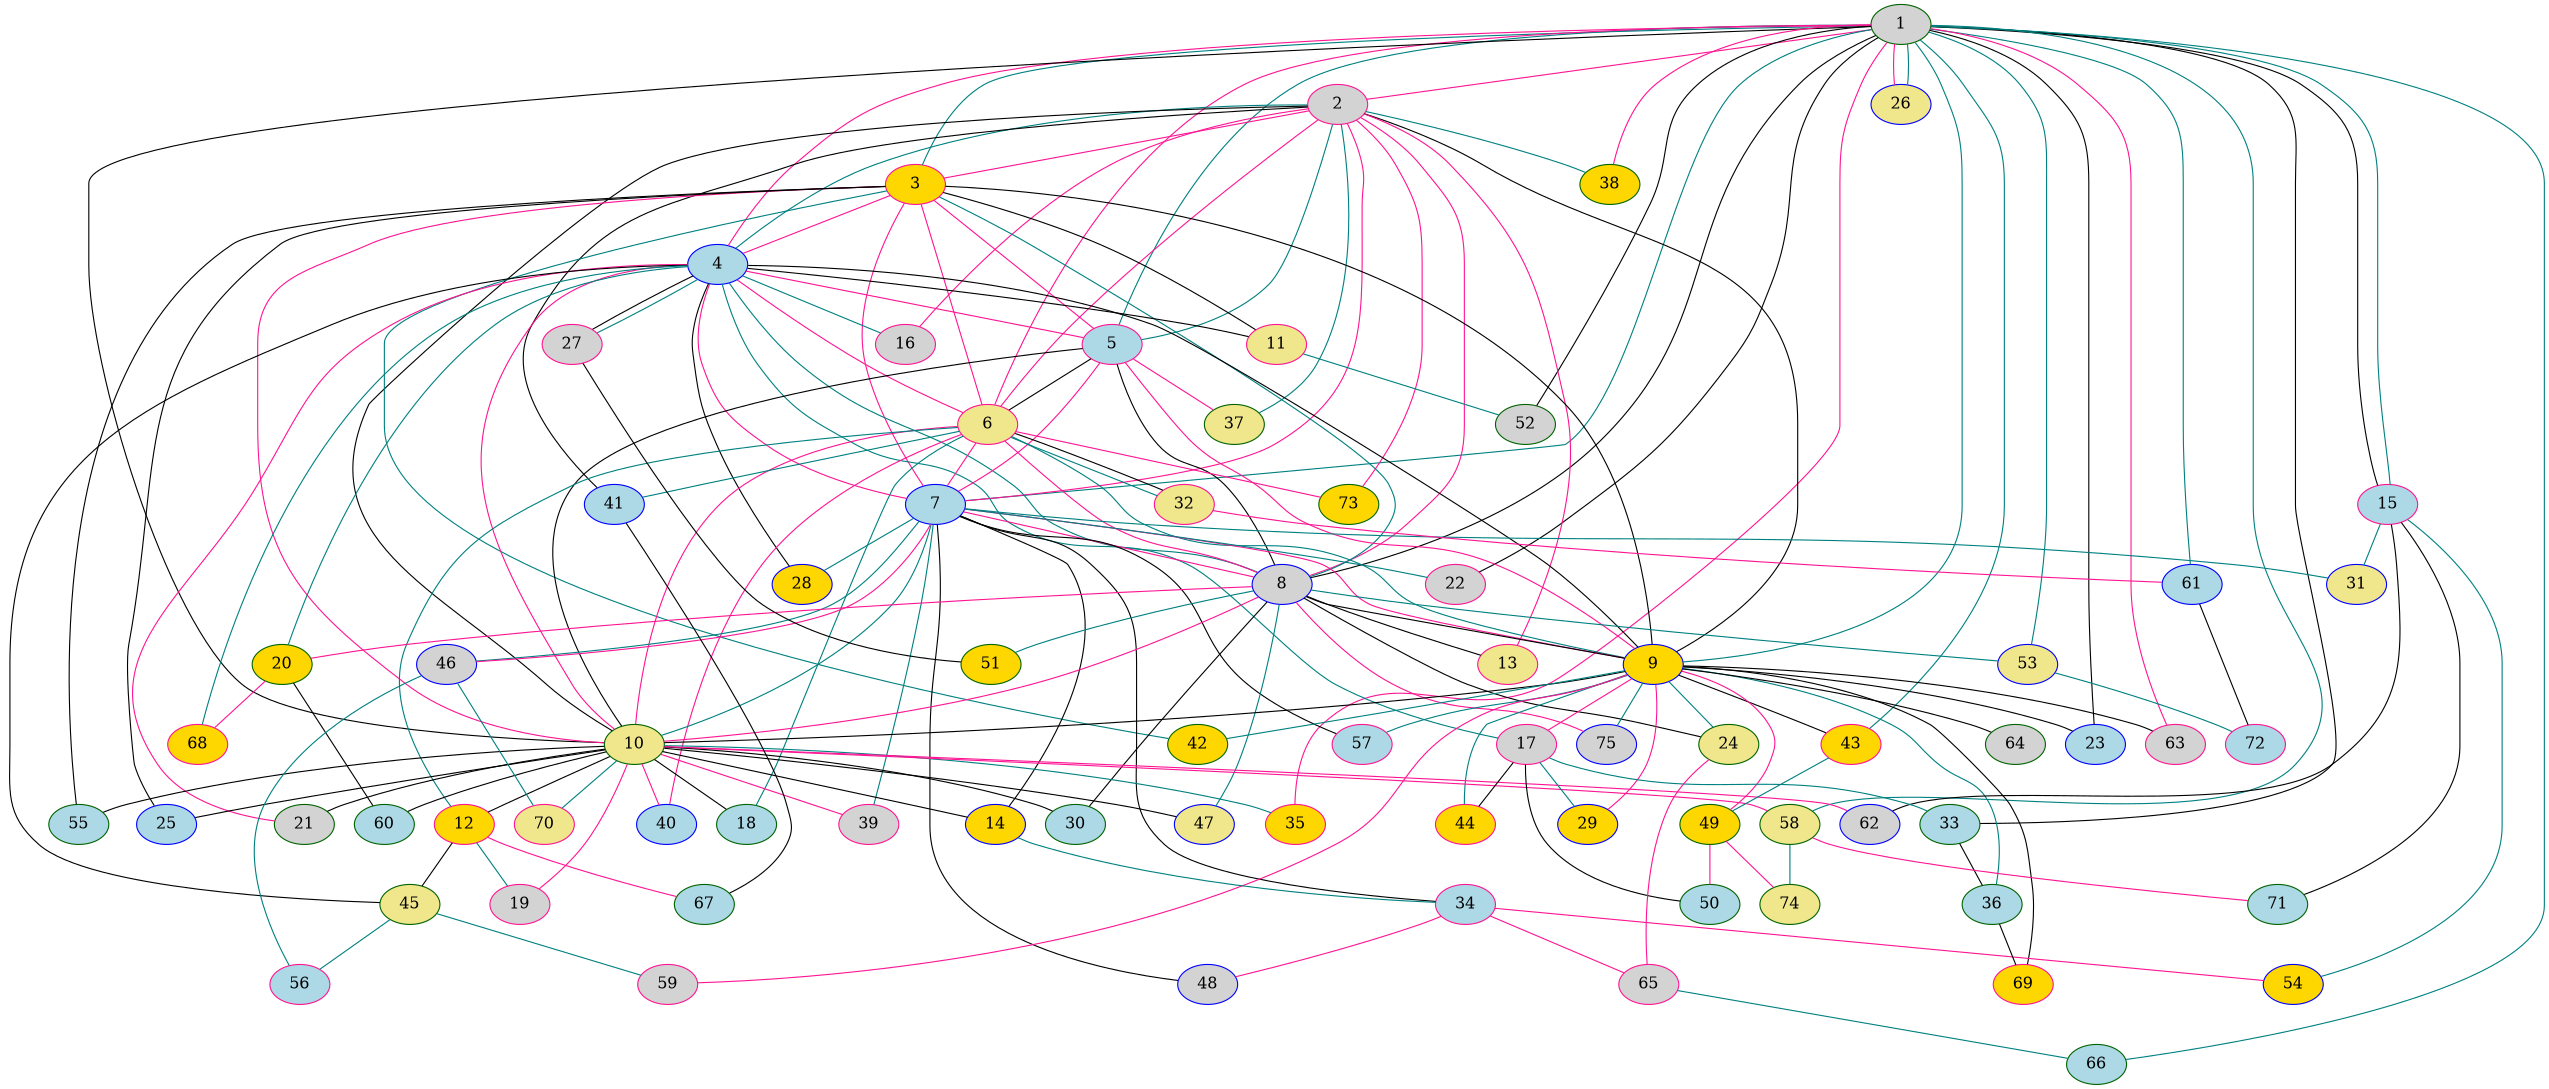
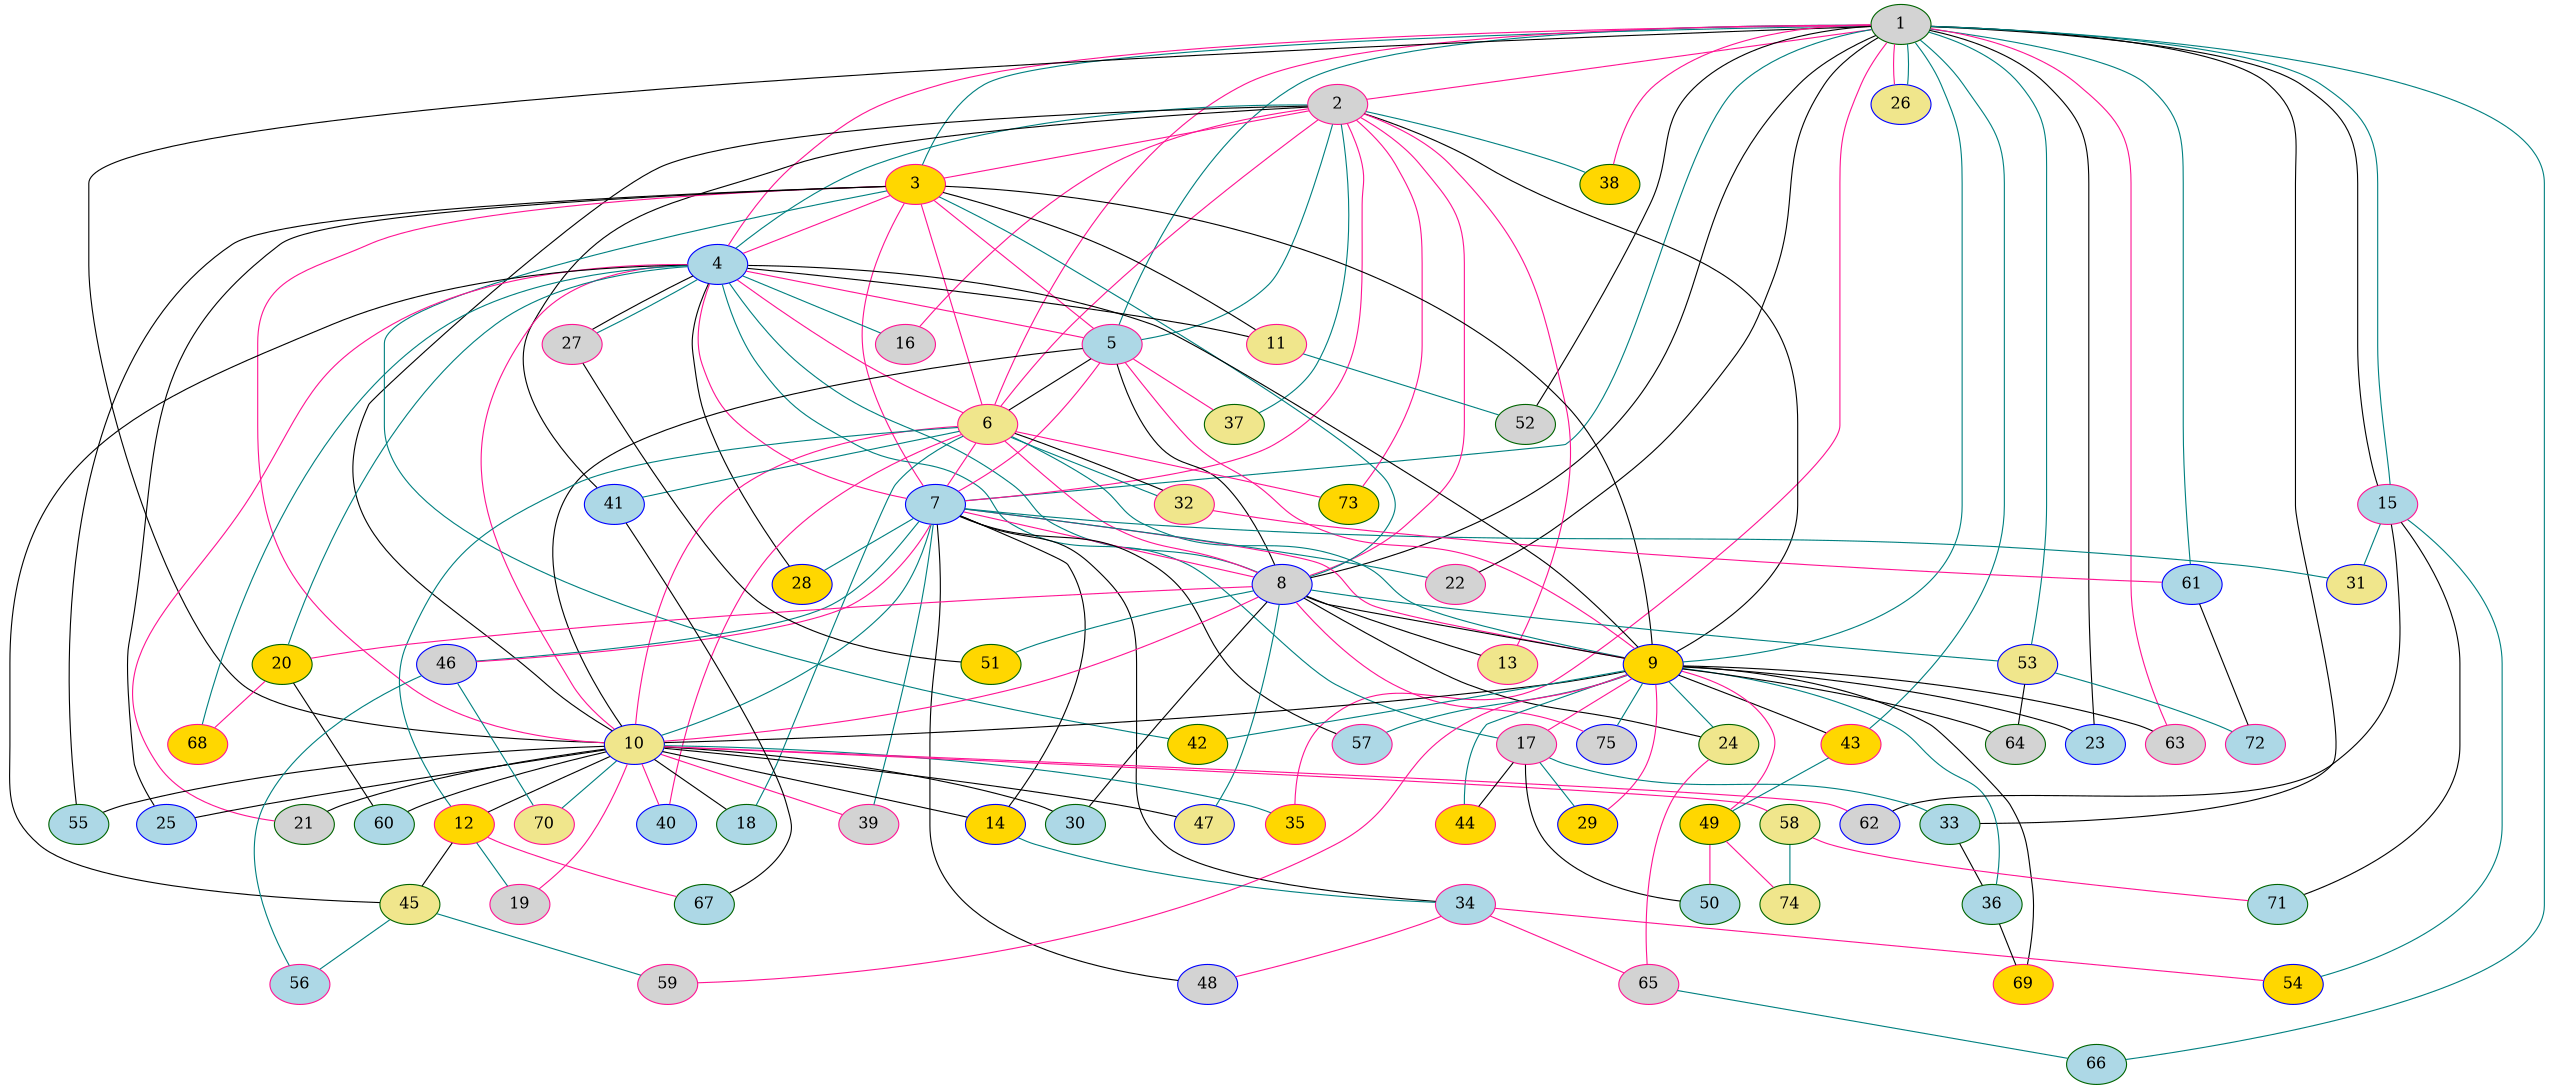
edge "1" -- "58": removed
edge "53" -- "64": added
node "10": color darkgreen -> blue
